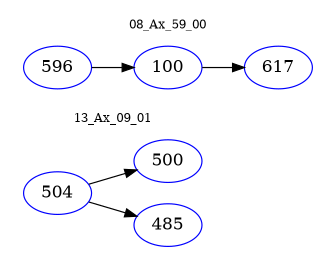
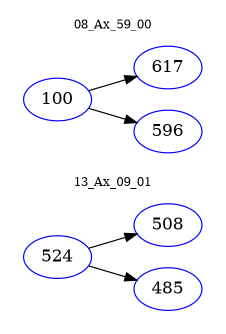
edge "596" -> "100": reversed
node "500": label "500" -> "508"
node "504": label "504" -> "524"
